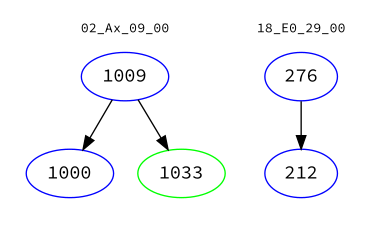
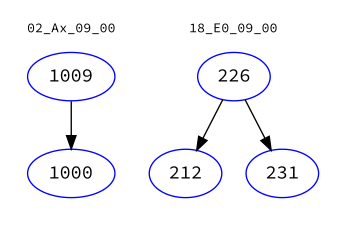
cluster "18_E0_29_00": label "18_E0_29_00" -> "18_E0_09_00"
node "276": label "276" -> "226"
node "1033": removed
node "231": added
